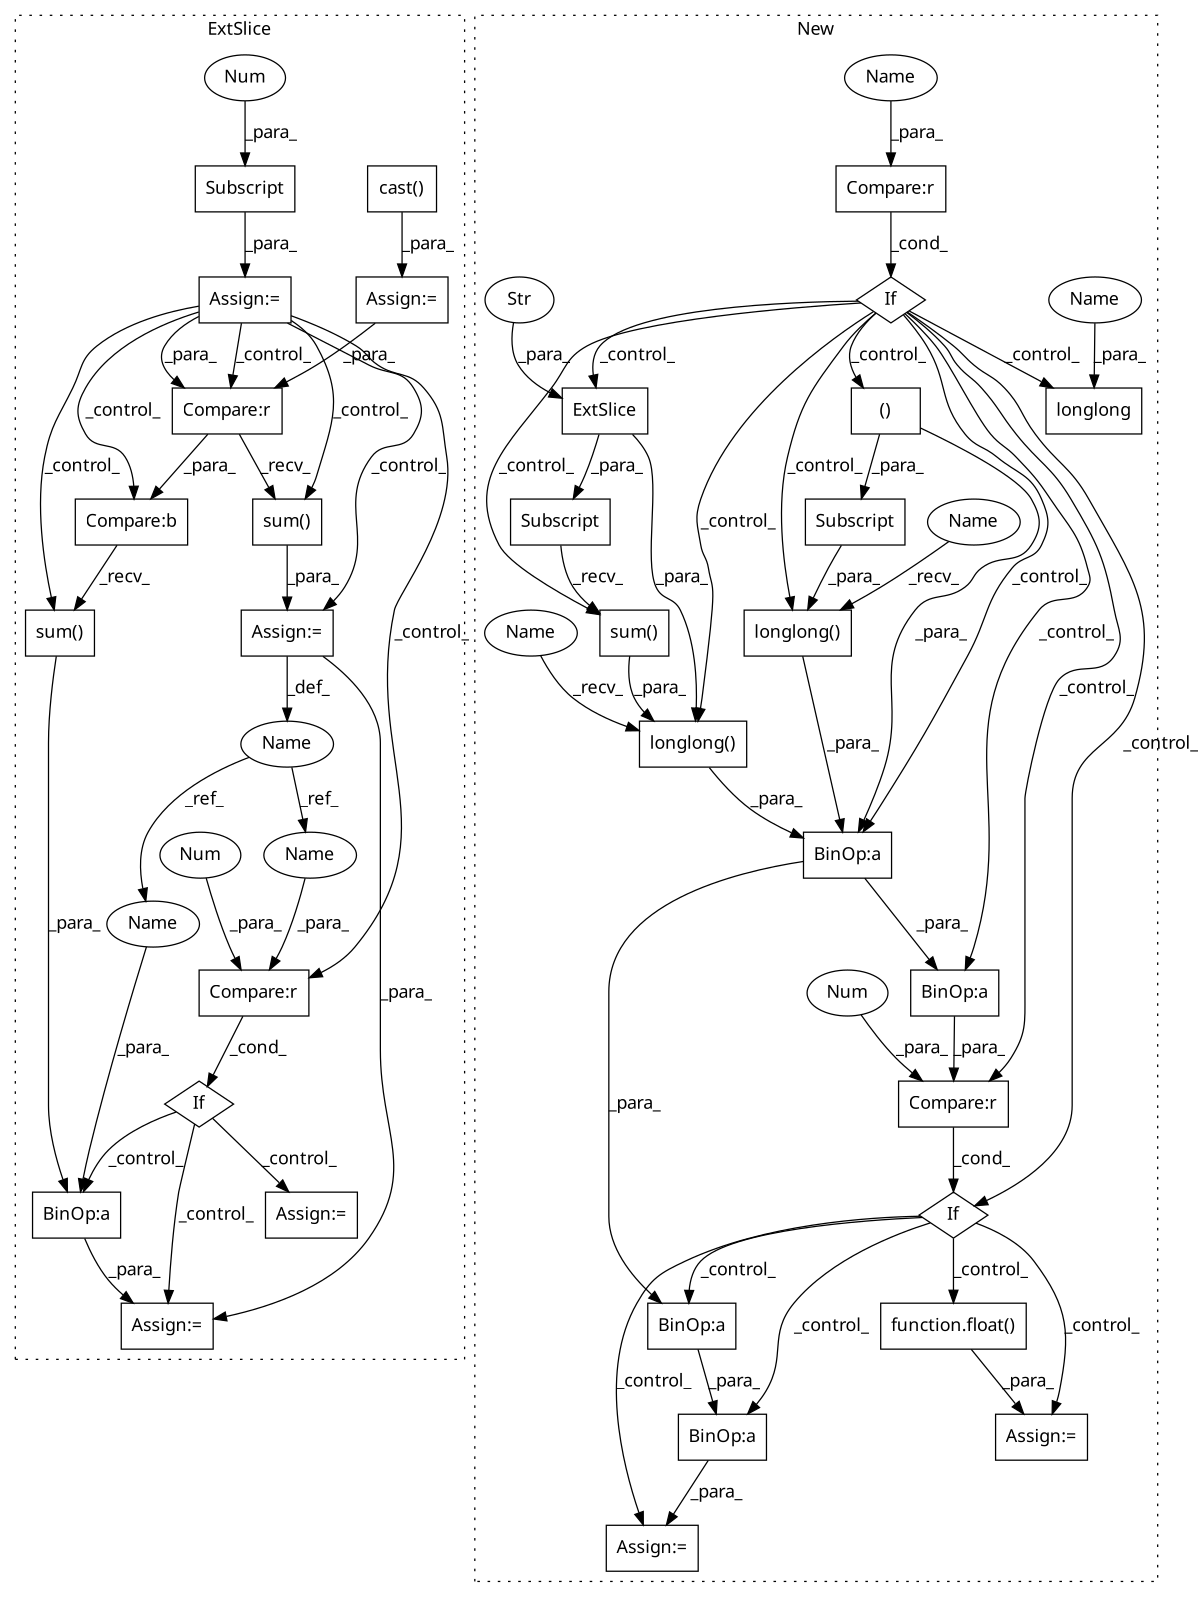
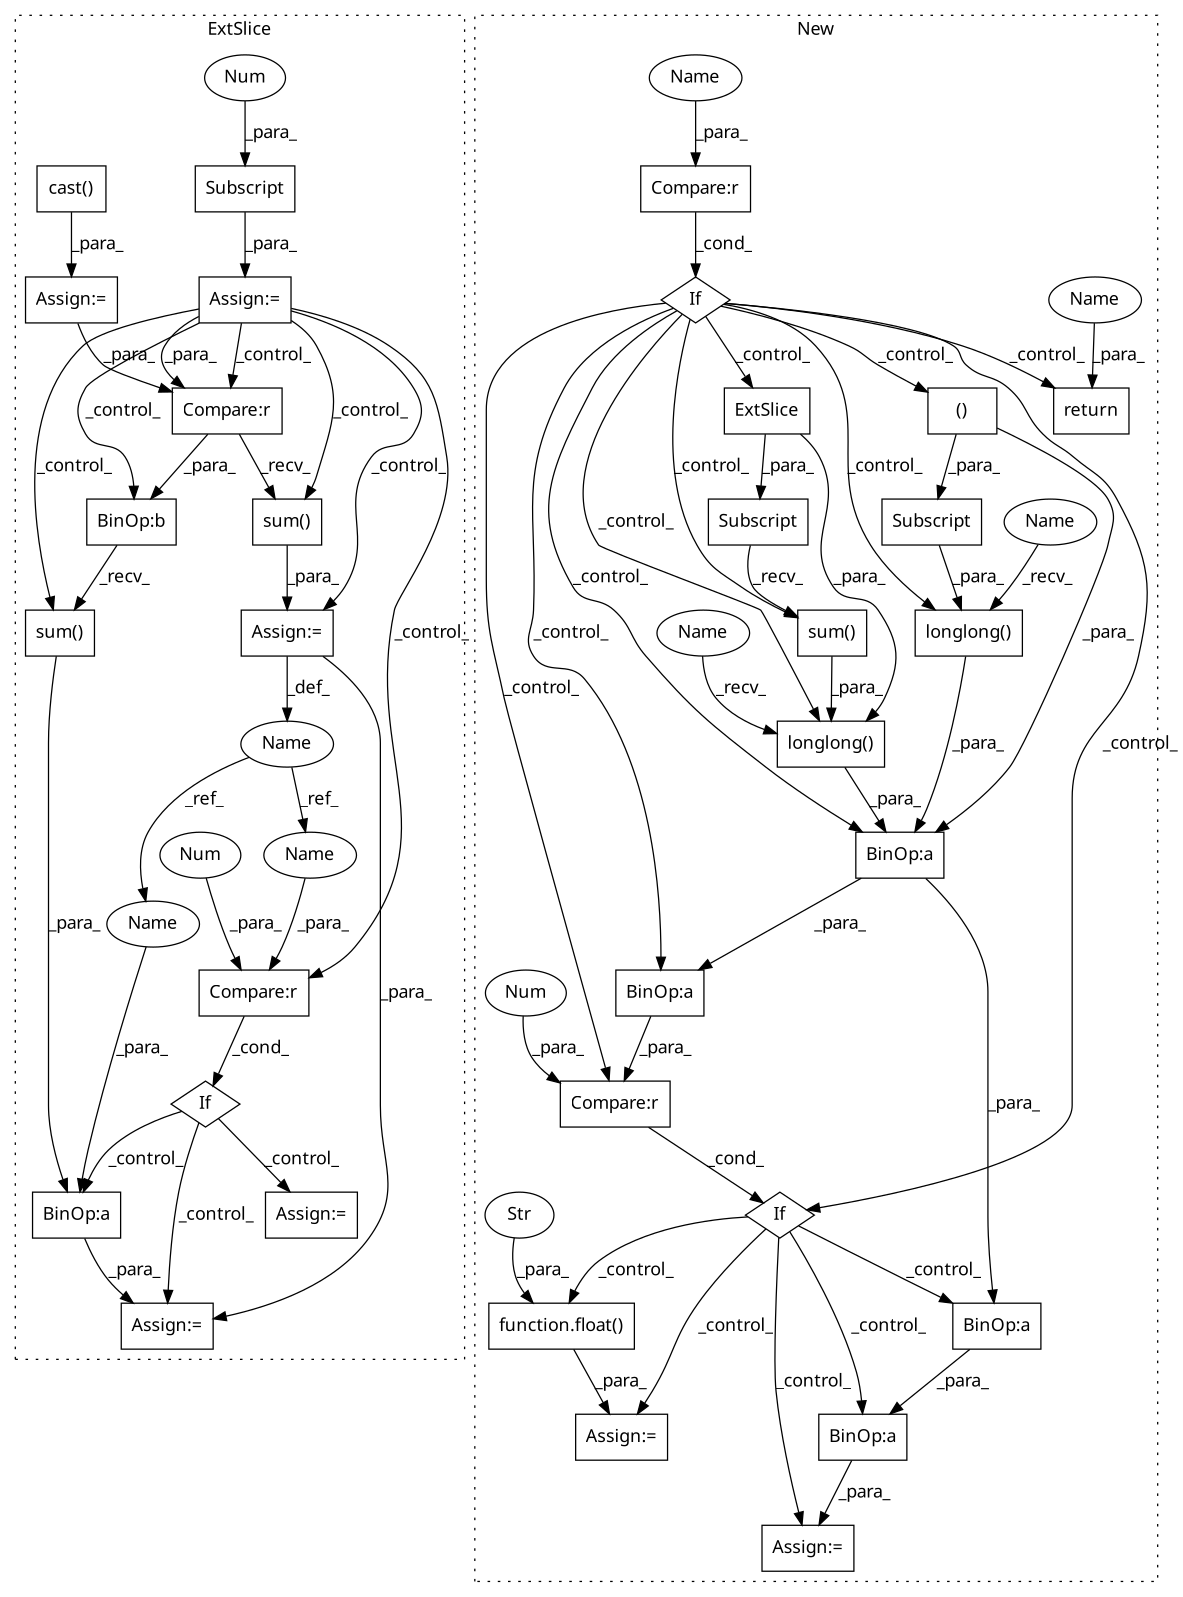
edge "Str" -> "ExtSlice": now "Str" -> "function.float()"
node "longlong": label "longlong" -> "return"
node "Compare:b": label "Compare:b" -> "BinOp:b"
